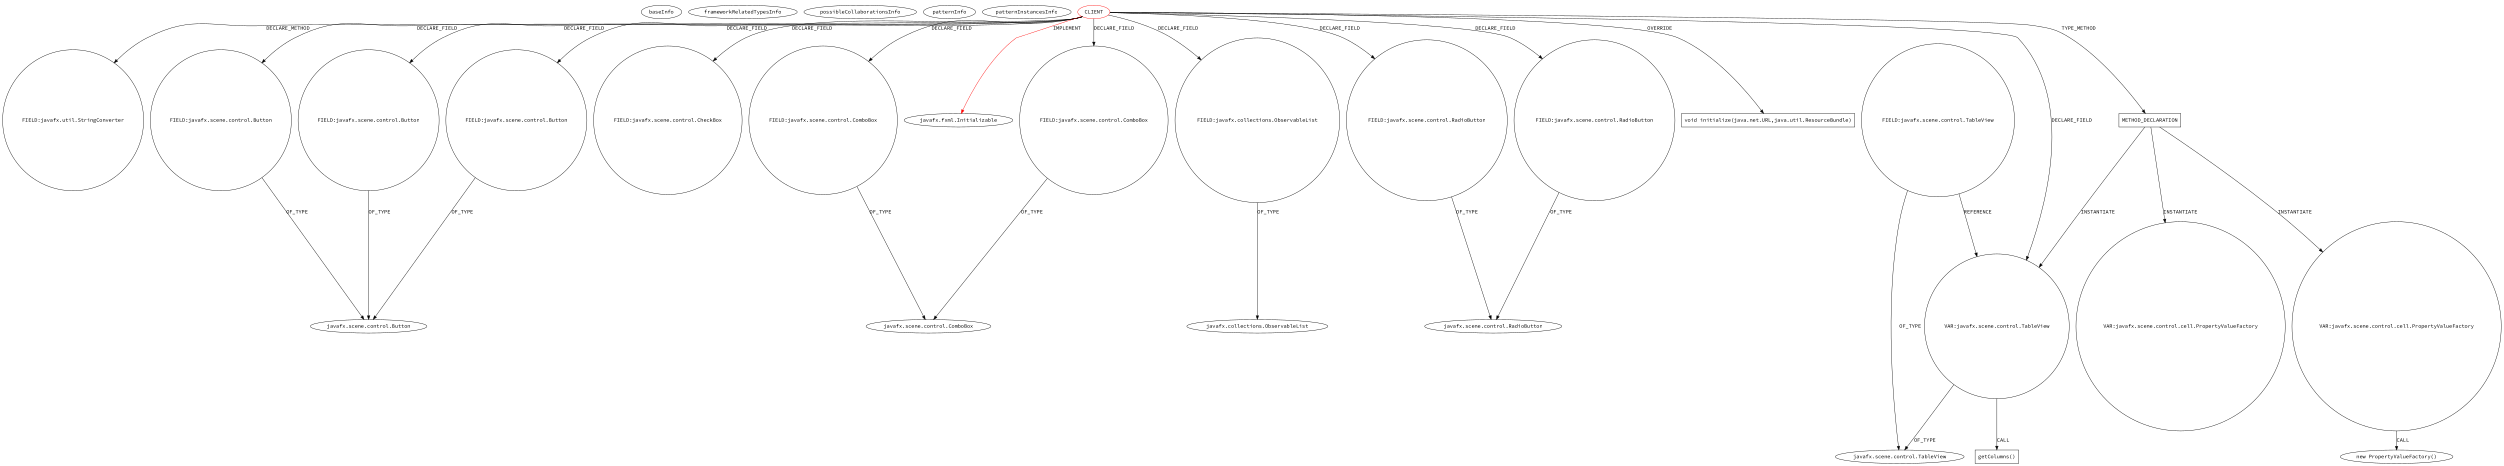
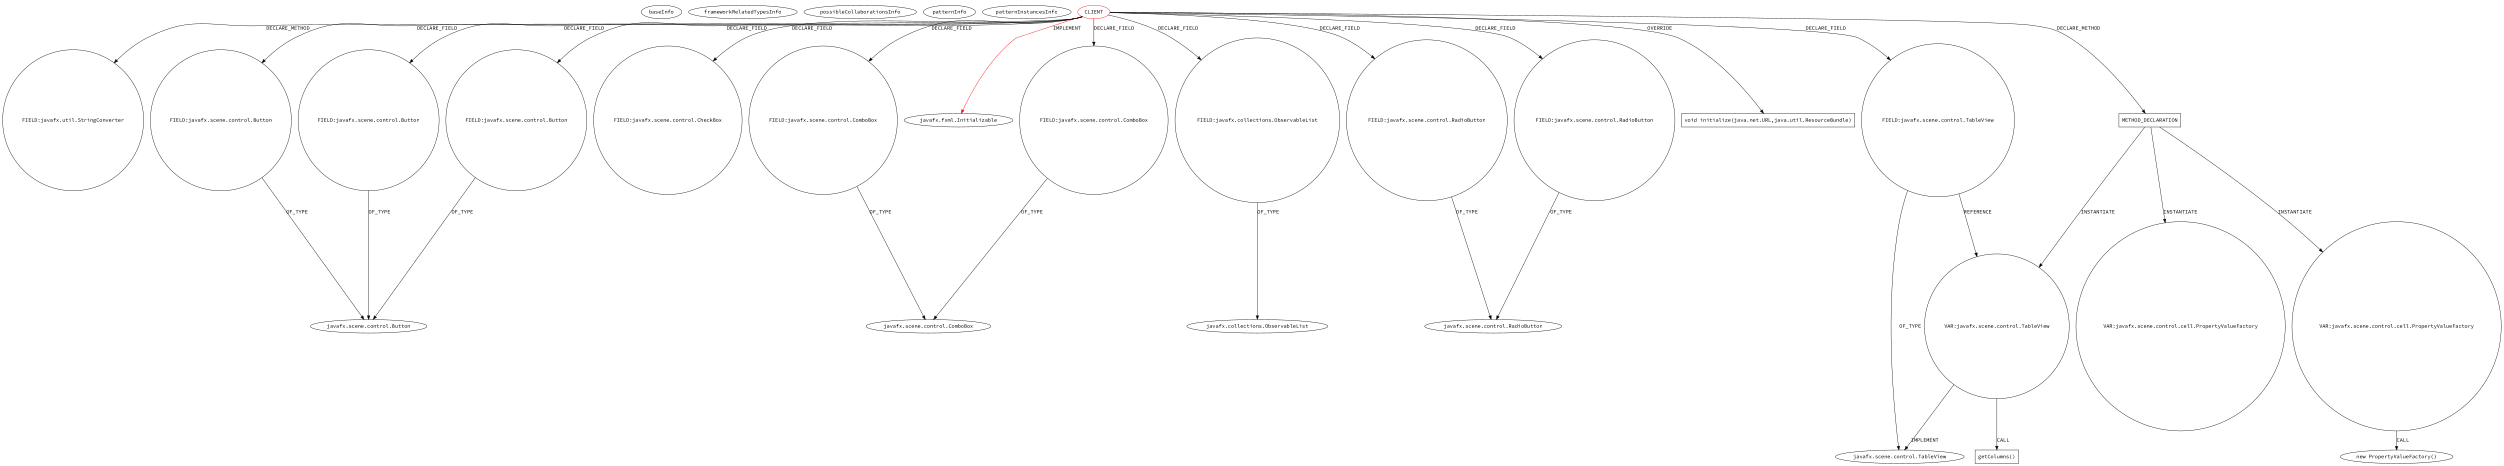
edge "CLIENT" -> "VAR:javafx.scene.control.TableView": now "CLIENT" -> "FIELD:javafx.scene.control.TableView"
edge "CLIENT" -> "METHOD_DECLARATION": label "TYPE_METHOD" -> "DECLARE_METHOD"
edge "VAR:javafx.scene.control.TableView" -> "javafx.scene.control.TableView": label "OF_TYPE" -> "IMPLEMENT"
